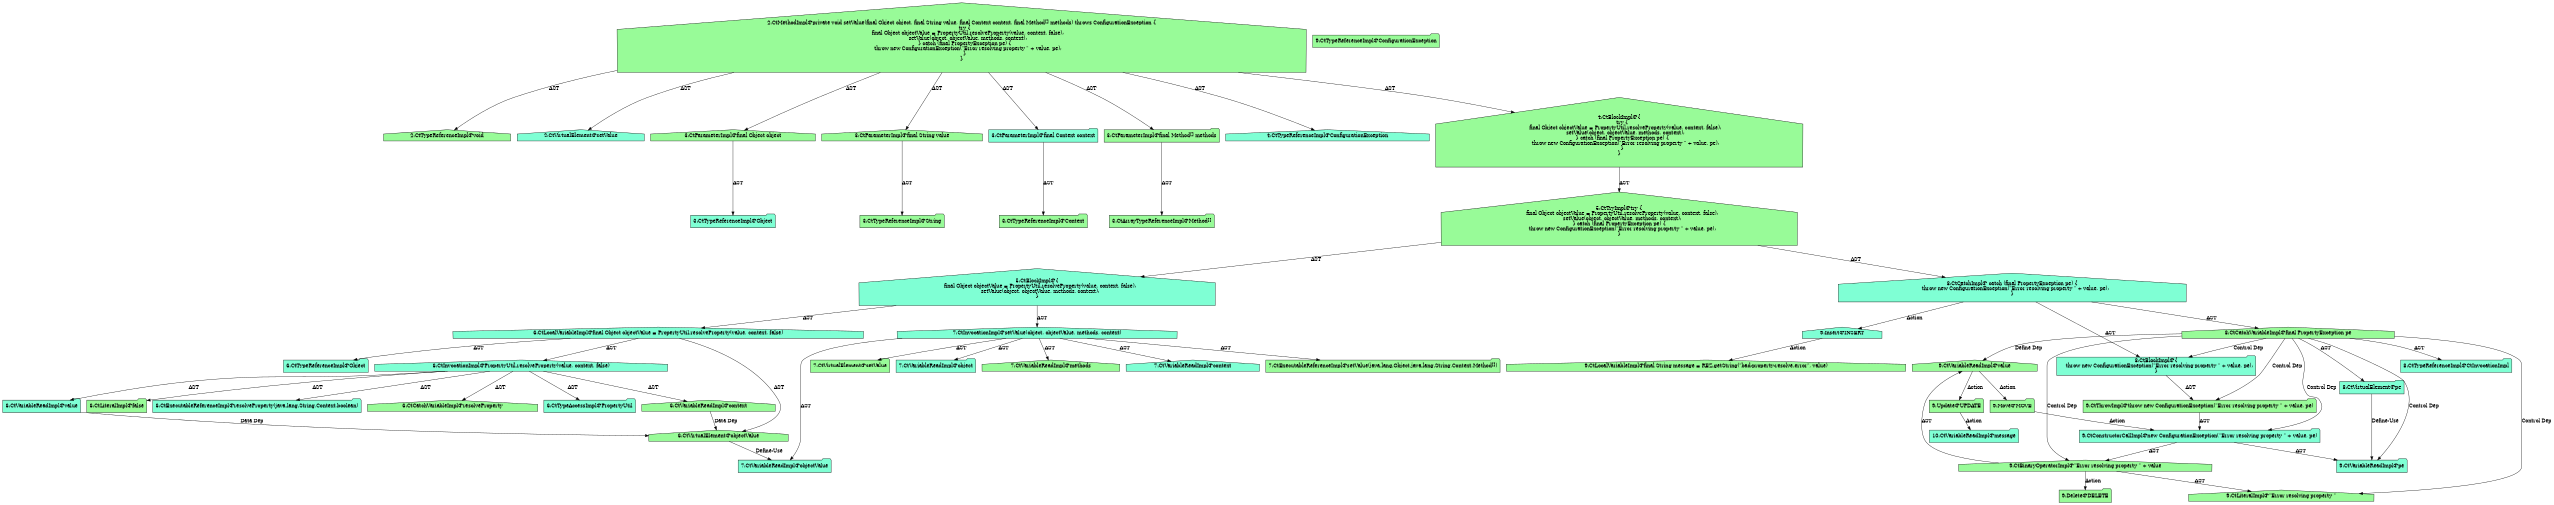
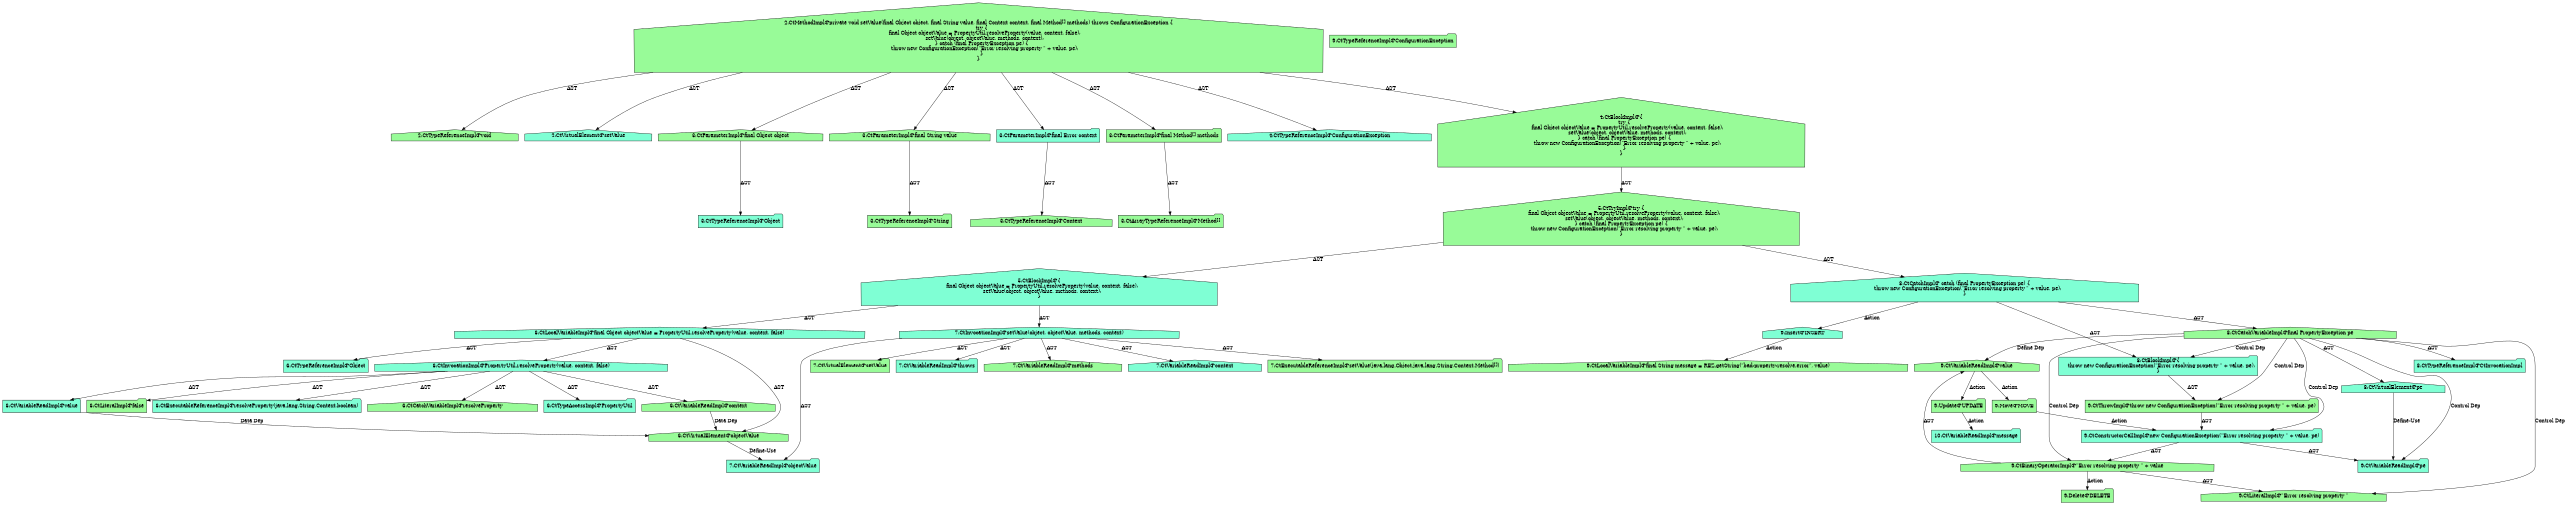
node "3:CtParameterImpl@final Context context": label "3:CtParameterImpl@final Context context" -> "3:CtParameterImpl@final Error context"
node "3:CtTypeReferenceImpl@Context": shape folder -> house
node "7:CtVariableReadImpl@object": label "7:CtVariableReadImpl@object" -> "7:CtVariableReadImpl@throws"
node "8:CtVirtualElement@pe": shape folder -> house
